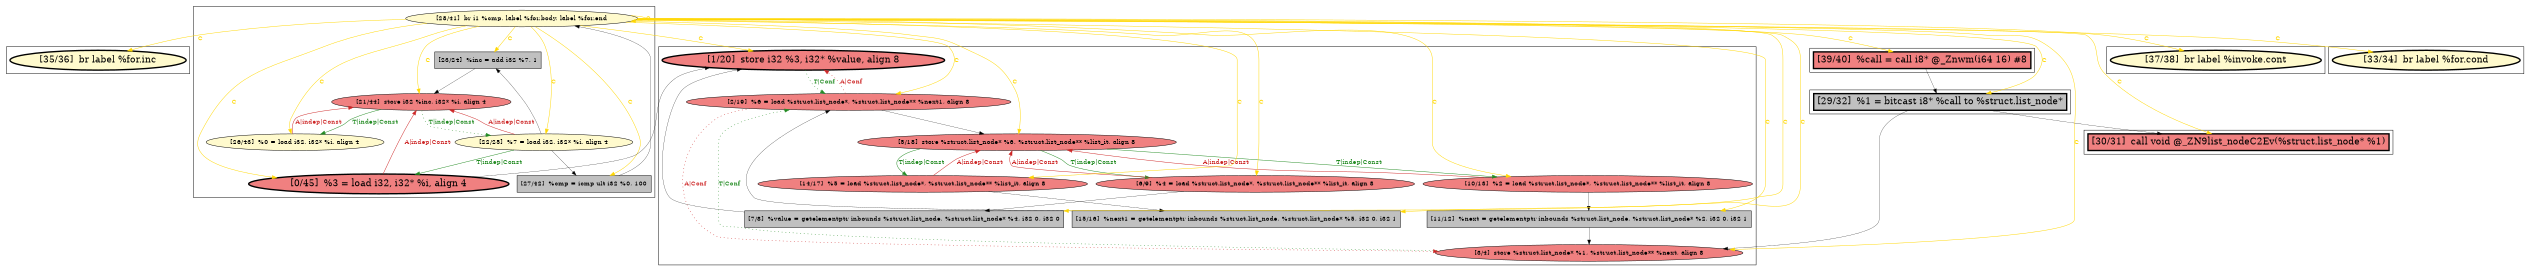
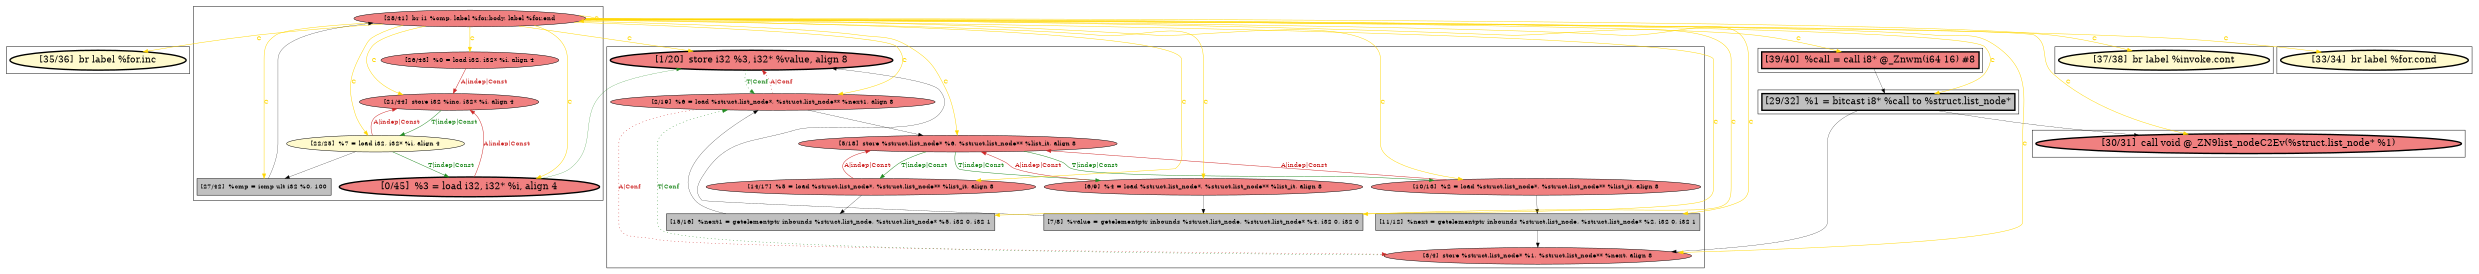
node "[28/41]  br i1 %cmp, label %for.body, label %for.end": fillcolor lemonchiffon -> lightcoral
node "[23/24]  %inc = add i32 %7, 1": removed
edge "[21/44]  store i32 %inc, i32* %i, align 4" -> "[26/43]  %0 = load i32, i32* %i, align 4": removed, label "T|indep|Const"
edge "[21/44]  store i32 %inc, i32* %i, align 4" -> "[22/25]  %7 = load i32, i32* %i, align 4": style dotted -> solid
node "[26/43]  %0 = load i32, i32* %i, align 4": fillcolor lemonchiffon -> lightcoral
node "[30/31]  call void @_ZN9list_nodeC2Ev(%struct.list_node* %1)": shape box -> ellipse
edge "[0/45]  %3 = load i32, i32* %i, align 4" -> "[1/20]  store i32 %3, i32* %value, align 8": color black -> forestgreen
